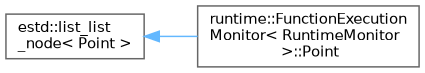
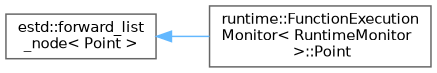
node "estd::list_list _node< Point >": label "estd::list_list _node< Point >" -> "estd::forward_list _node< Point >"
